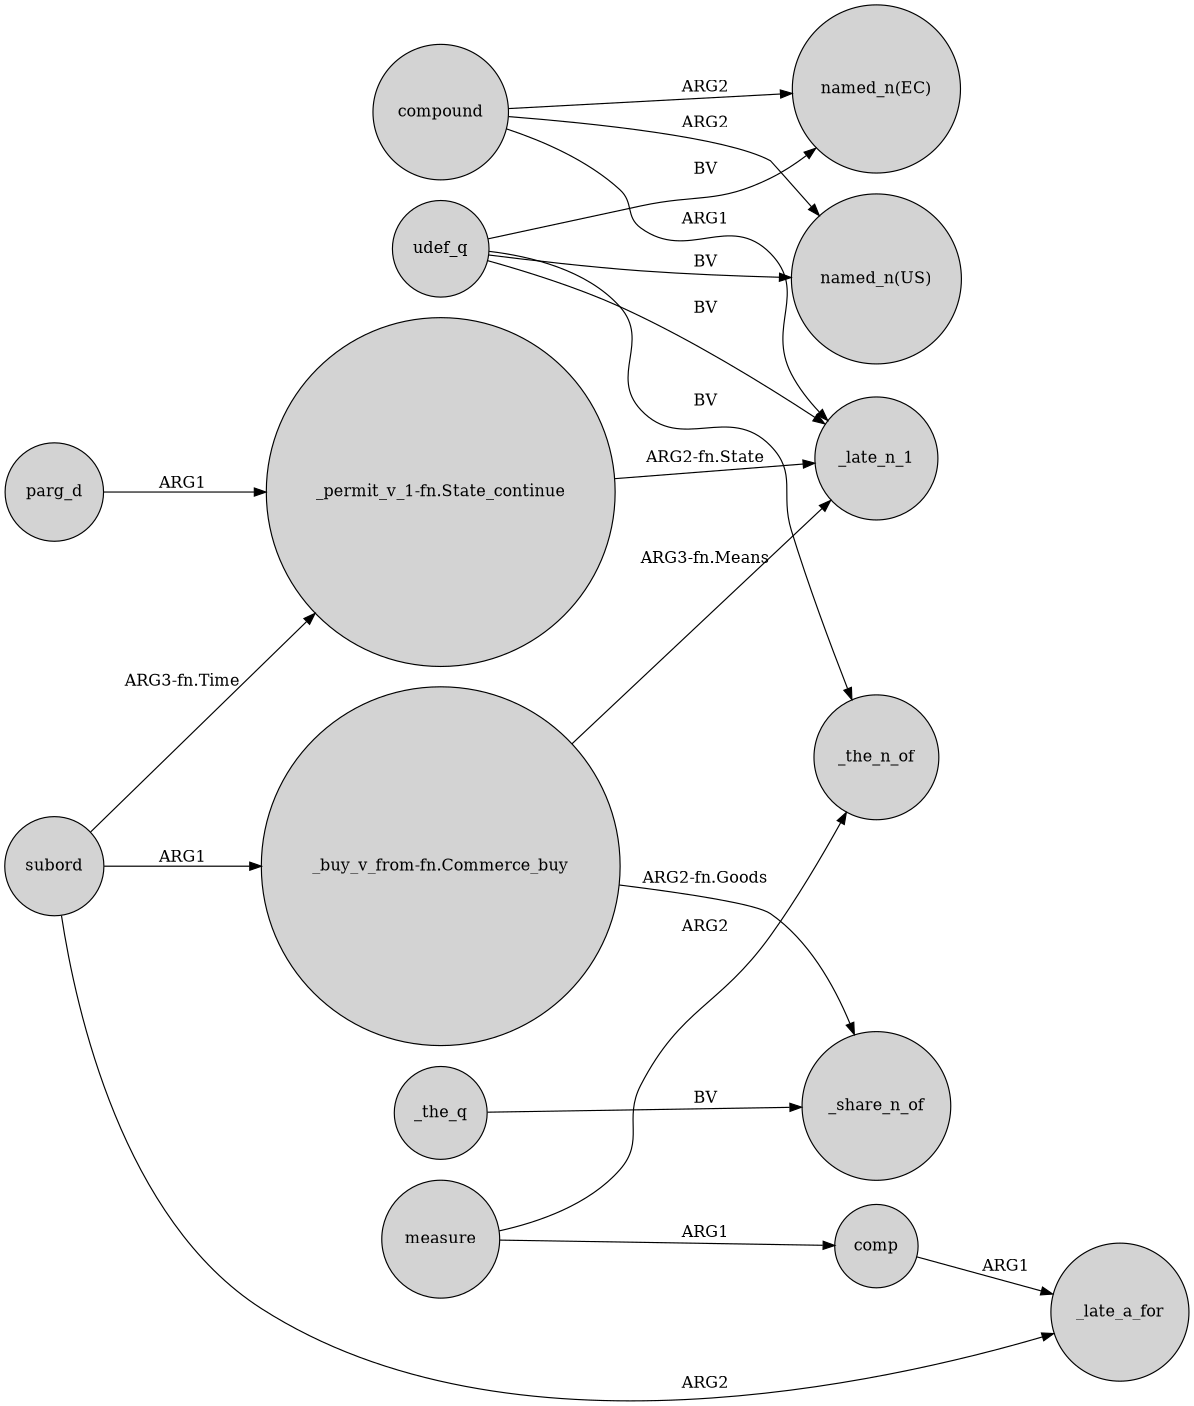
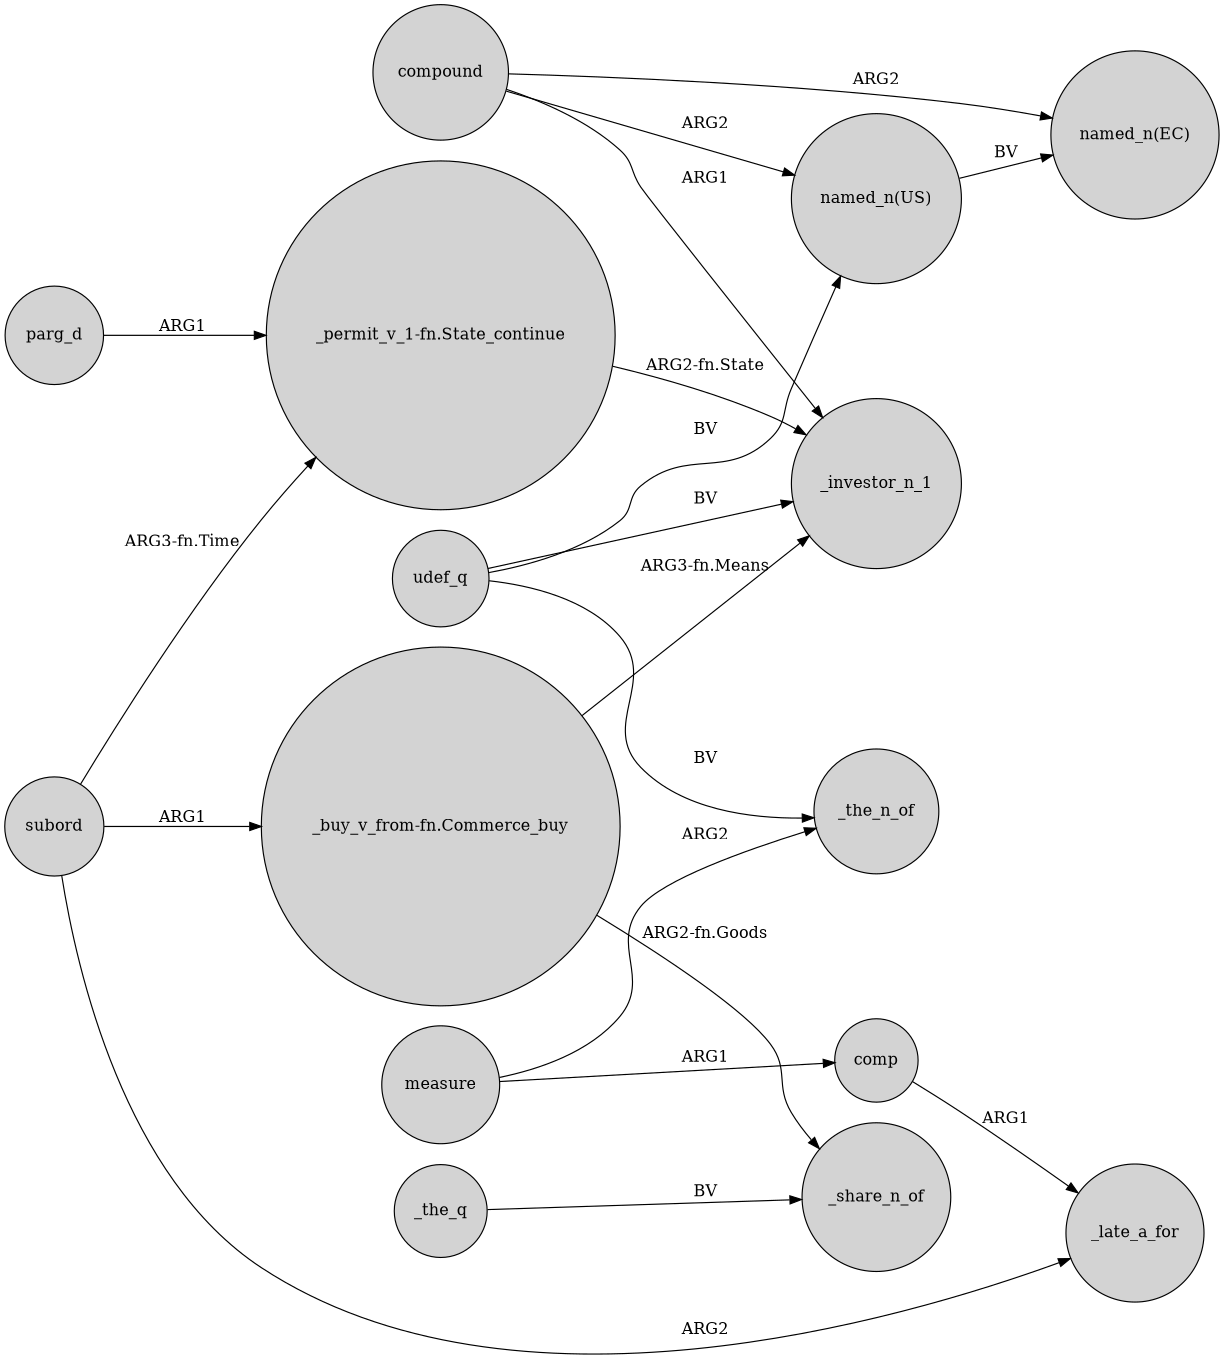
edge "udef_q" -> "named_n(EC)": now "named_n(US)" -> "named_n(EC)"
node "_late_n_1": label "_late_n_1" -> "_investor_n_1"
